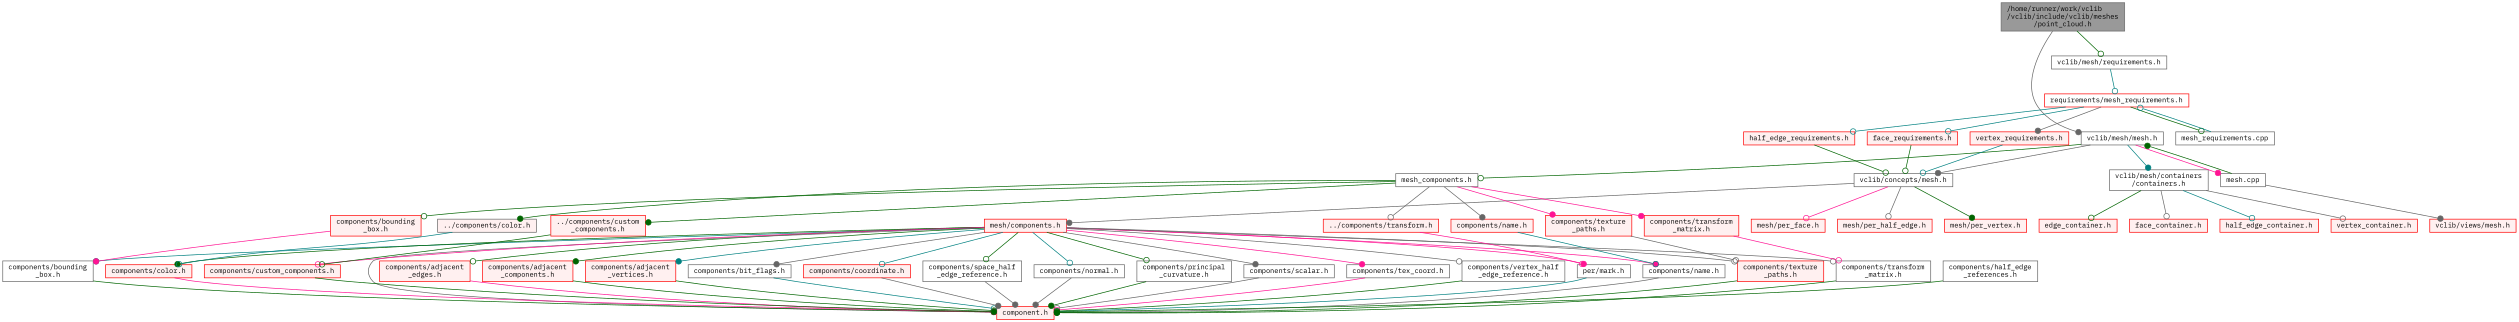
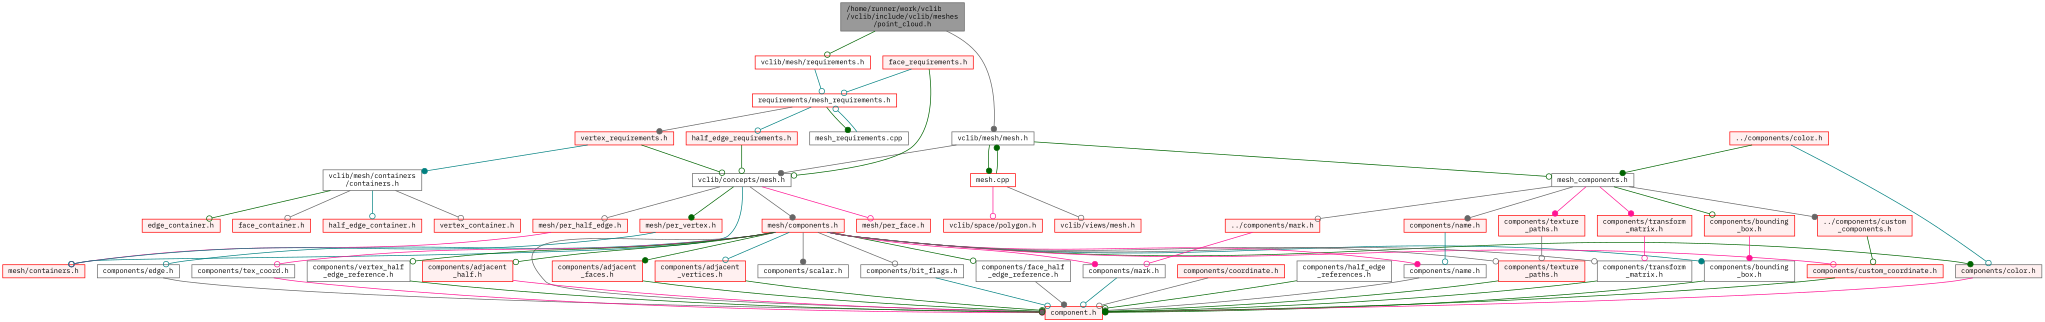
node "vclib/mesh/requirements.h": color grey40 -> red
edge "requirements/mesh_requirements.h" -> "face_requirements.h": reversed
edge "requirements/mesh_requirements.h" -> "mesh_requirements.cpp": arrowhead odot -> dot
edge "vclib/mesh/mesh.h" -> "vclib/mesh/containers /containers.h": now "vertex_requirements.h" -> "vclib/mesh/containers /containers.h"
edge "vertex_requirements.h" -> "vclib/concepts/mesh.h": color teal -> darkgreen
edge "vclib/mesh/mesh.h" -> "mesh.cpp": color deeppink -> darkgreen
node "mesh.cpp": color grey40 -> red
edge "mesh_components.h" -> "../components/color.h": reversed
edge "mesh.cpp" -> "vclib/views/mesh.h": arrowhead dot -> odot
edge "mesh_components.h" -> "../components/custom _components.h": color darkgreen -> gray40
node "../components/color.h": color grey40 -> red
node "vclib/space/polygon.h": added
node "../components/transform.h": label "../components/transform.h" -> "../components/mark.h"
edge "mesh/components.h" -> "components/vertex_half _edge_reference.h": color gray40 -> darkgreen
edge "mesh/components.h" -> "components/adjacent _vertices.h": arrowhead dot -> odot
edge "mesh/components.h" -> "components/tex_coord.h": arrowhead dot -> odot
edge "mesh/components.h" -> "components/bit_flags.h": arrowhead dot -> odot
edge "mesh/components.h" -> "components/coordinate.h": removed
node "mesh/containers.h": added
node "components/color.h": color red -> grey40
node "components/custom_components.h": label "components/custom_components.h" -> "components/custom_coordinate.h"
node "components/adjacent _edges.h": label "components/adjacent _edges.h" -> "components/adjacent _half.h"
node "components/adjacent _components.h": label "components/adjacent _components.h" -> "components/adjacent _faces.h"
node "components/space_half _edge_reference.h": label "components/space_half _edge_reference.h" -> "components/face_half _edge_reference.h"
node "components/normal.h": label "components/normal.h" -> "components/edge.h"
node "components/principal _curvature.h": removed
node "per/mark.h": label "per/mark.h" -> "components/mark.h"
edge "components/coordinate.h" -> "component.h": arrowhead dot -> odot
edge "components/scalar.h" -> "component.h": removed
